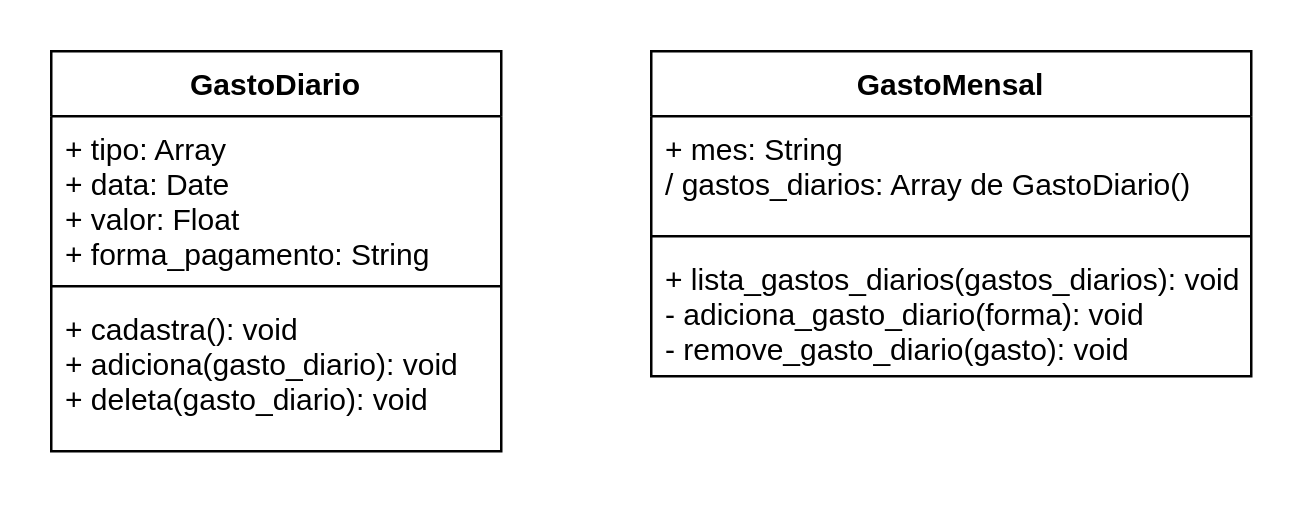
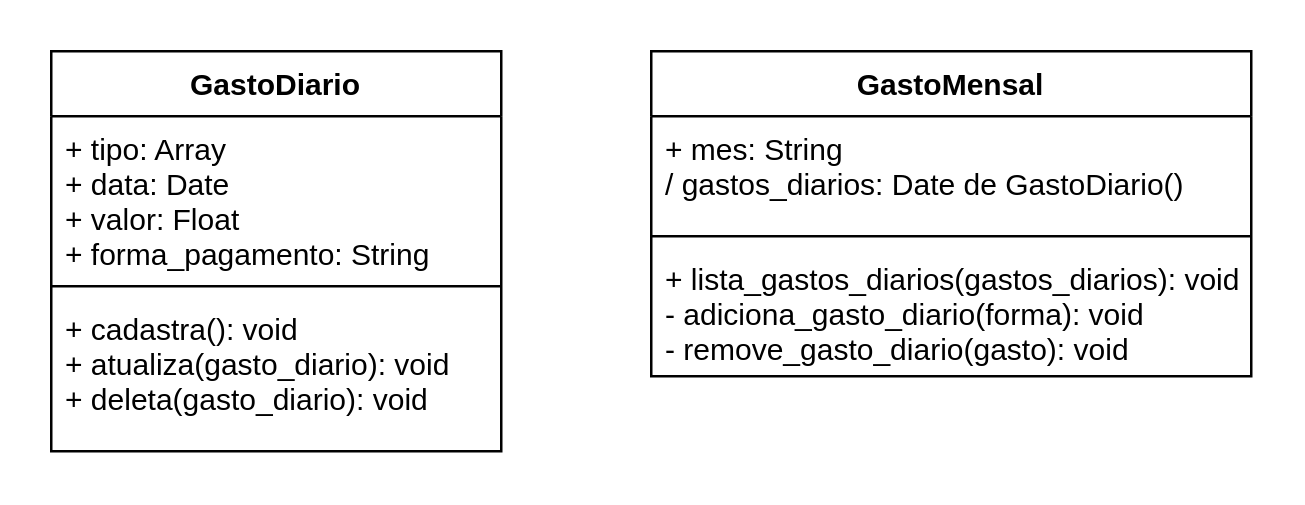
node "+ mes: String / gastos_diarios: Array de GastoDiario()": label "+ mes: String / gastos_diarios: Array de GastoDiario()" -> "+ mes: String / gastos_diarios: Date de GastoDiario()"
node "+ cadastra(): void + adiciona(gasto_diario): void + deleta(gasto_diario): void": label "+ cadastra(): void + adiciona(gasto_diario): void + deleta(gasto_diario): void" -> "+ cadastra(): void + atualiza(gasto_diario): void + deleta(gasto_diario): void"
